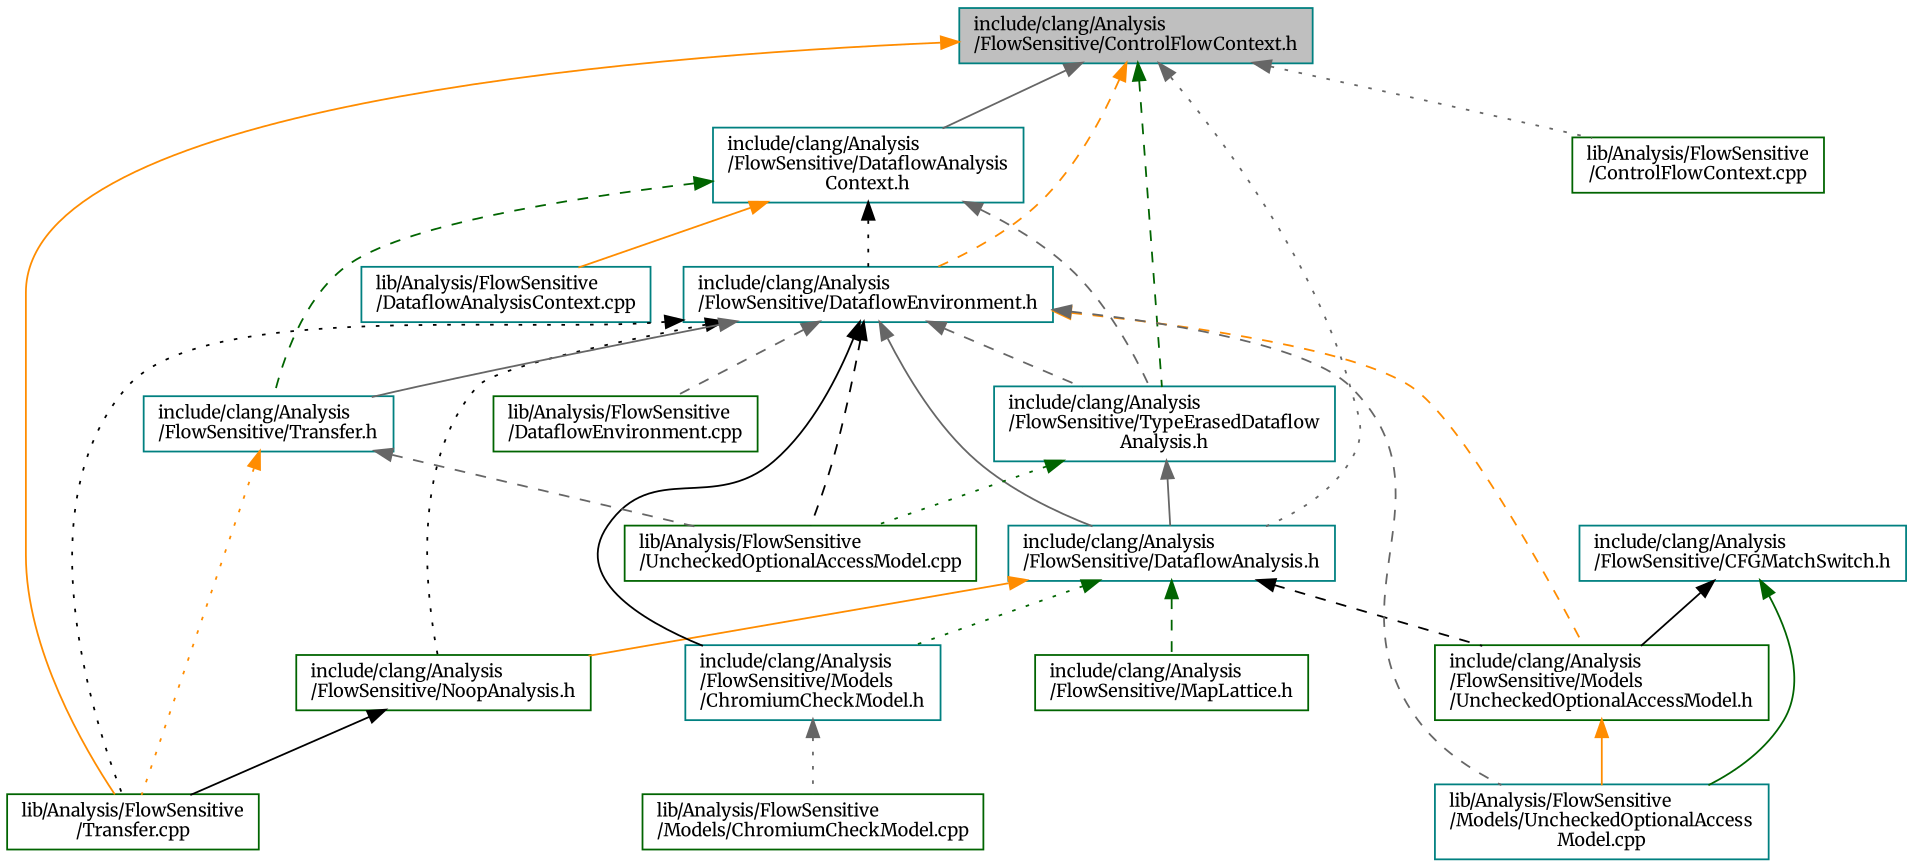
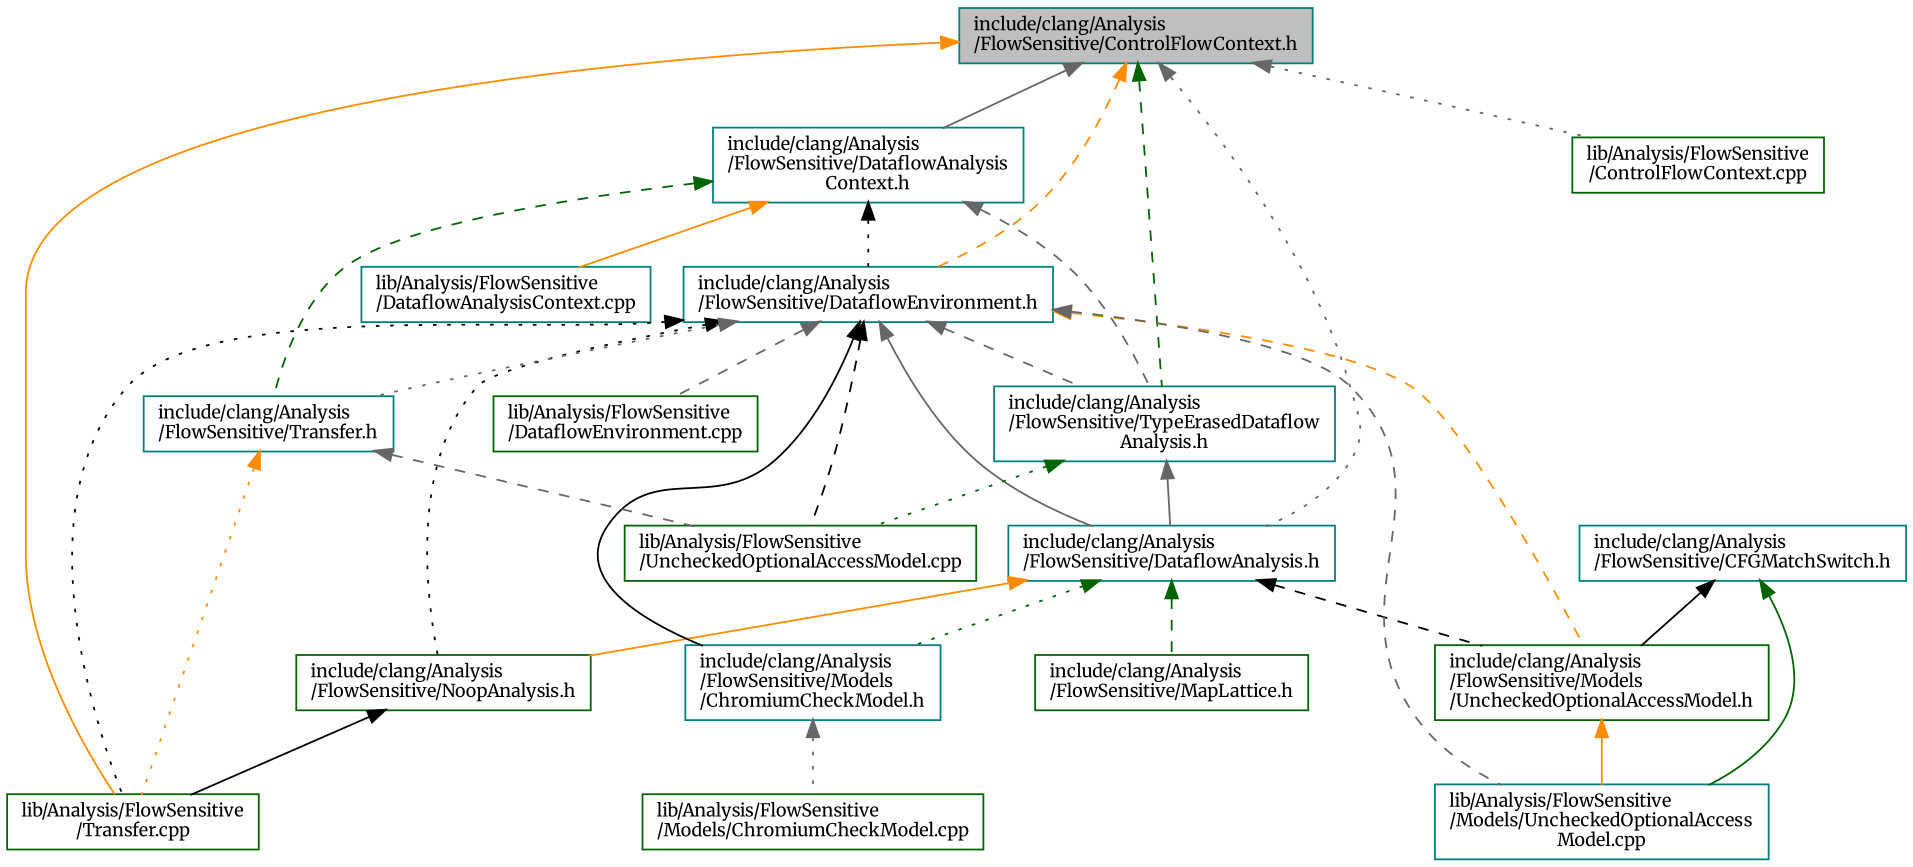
edge "include/clang/Analysis /FlowSensitive/Transfer.h" -> "include/clang/Analysis /FlowSensitive/DataflowEnvironment.h": style solid -> dotted
